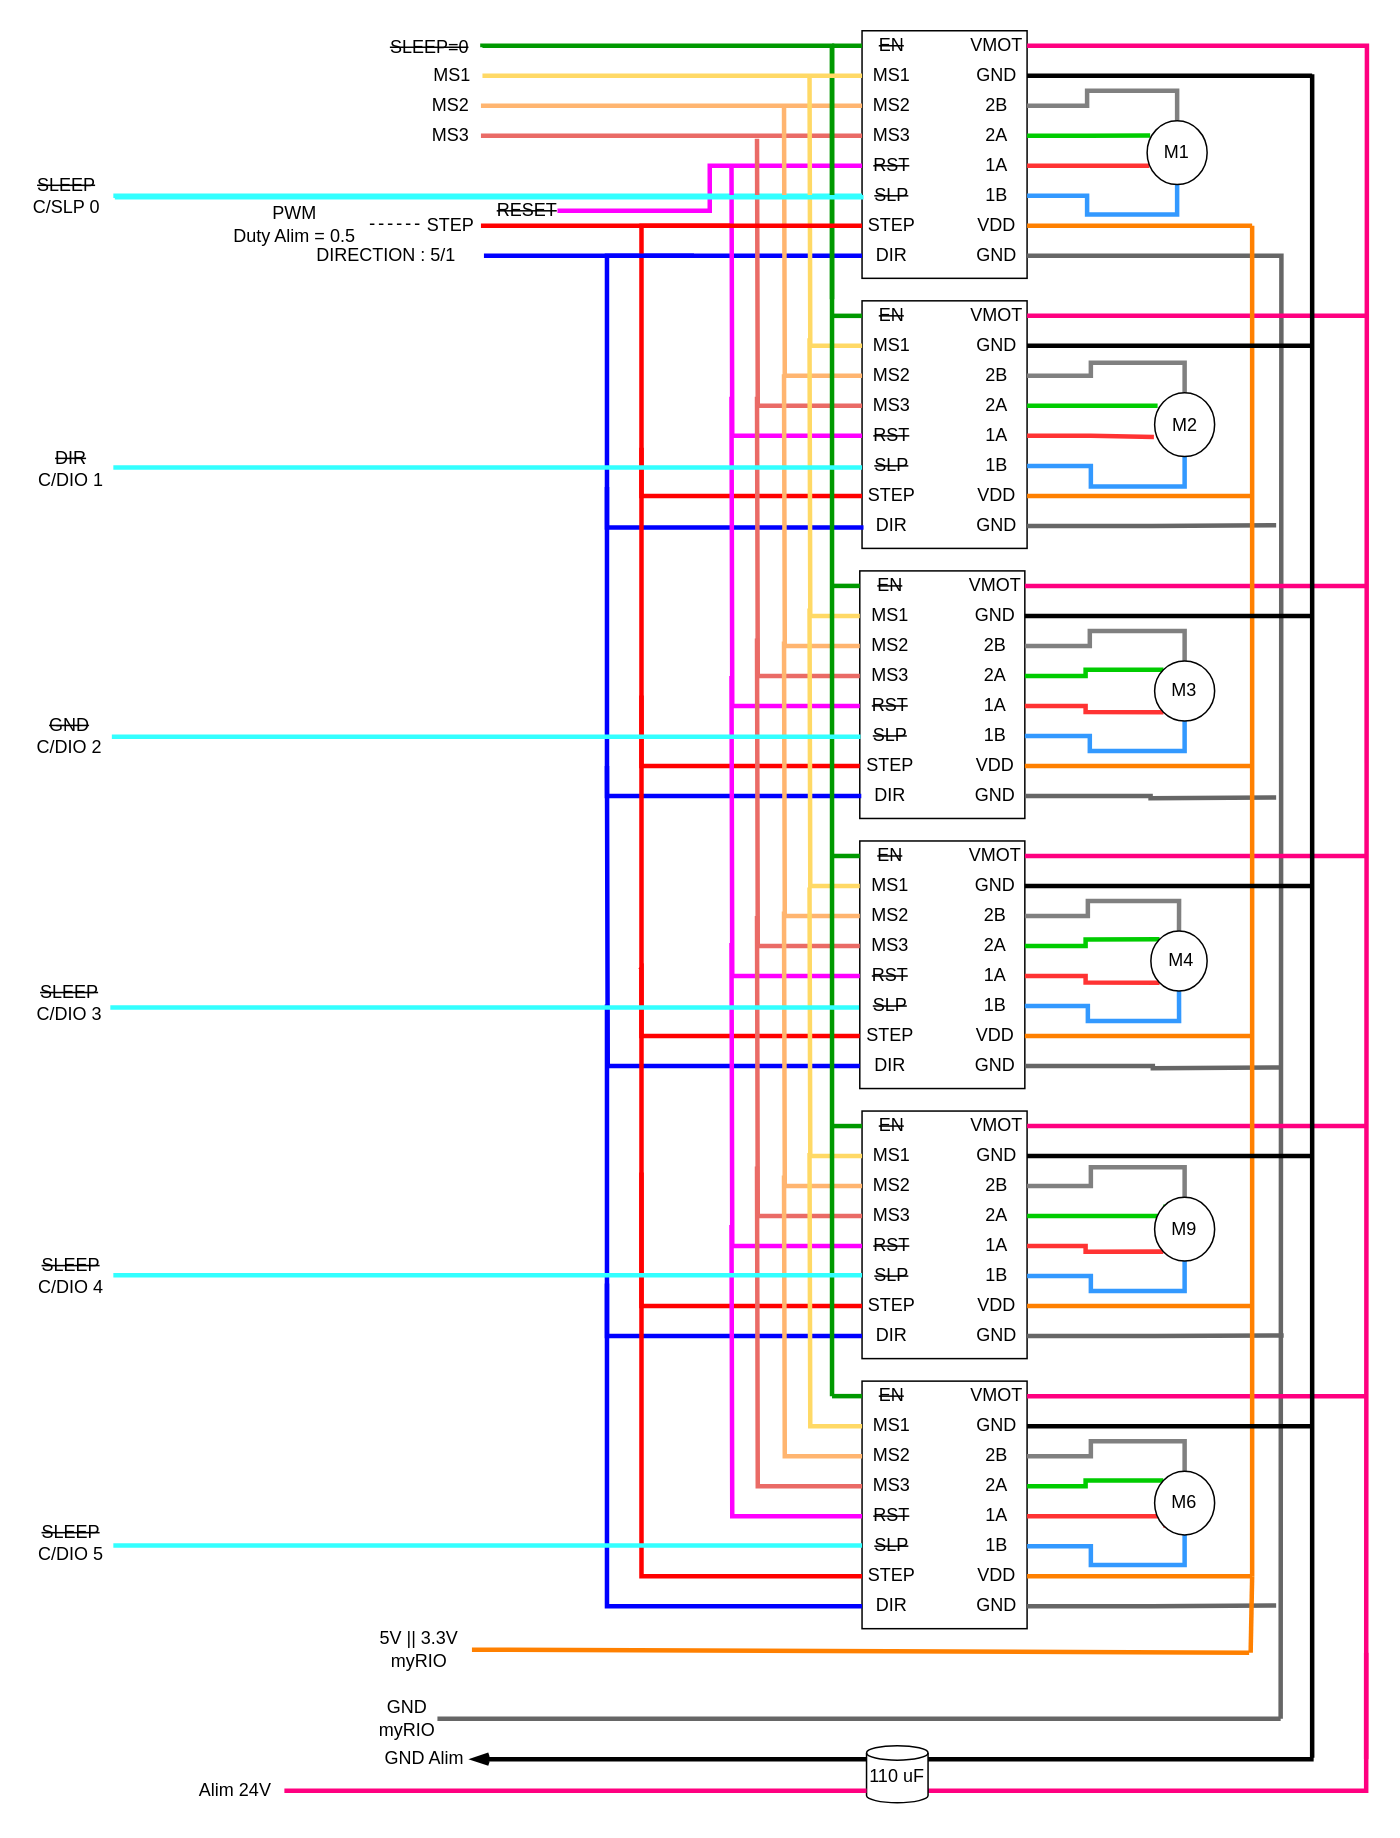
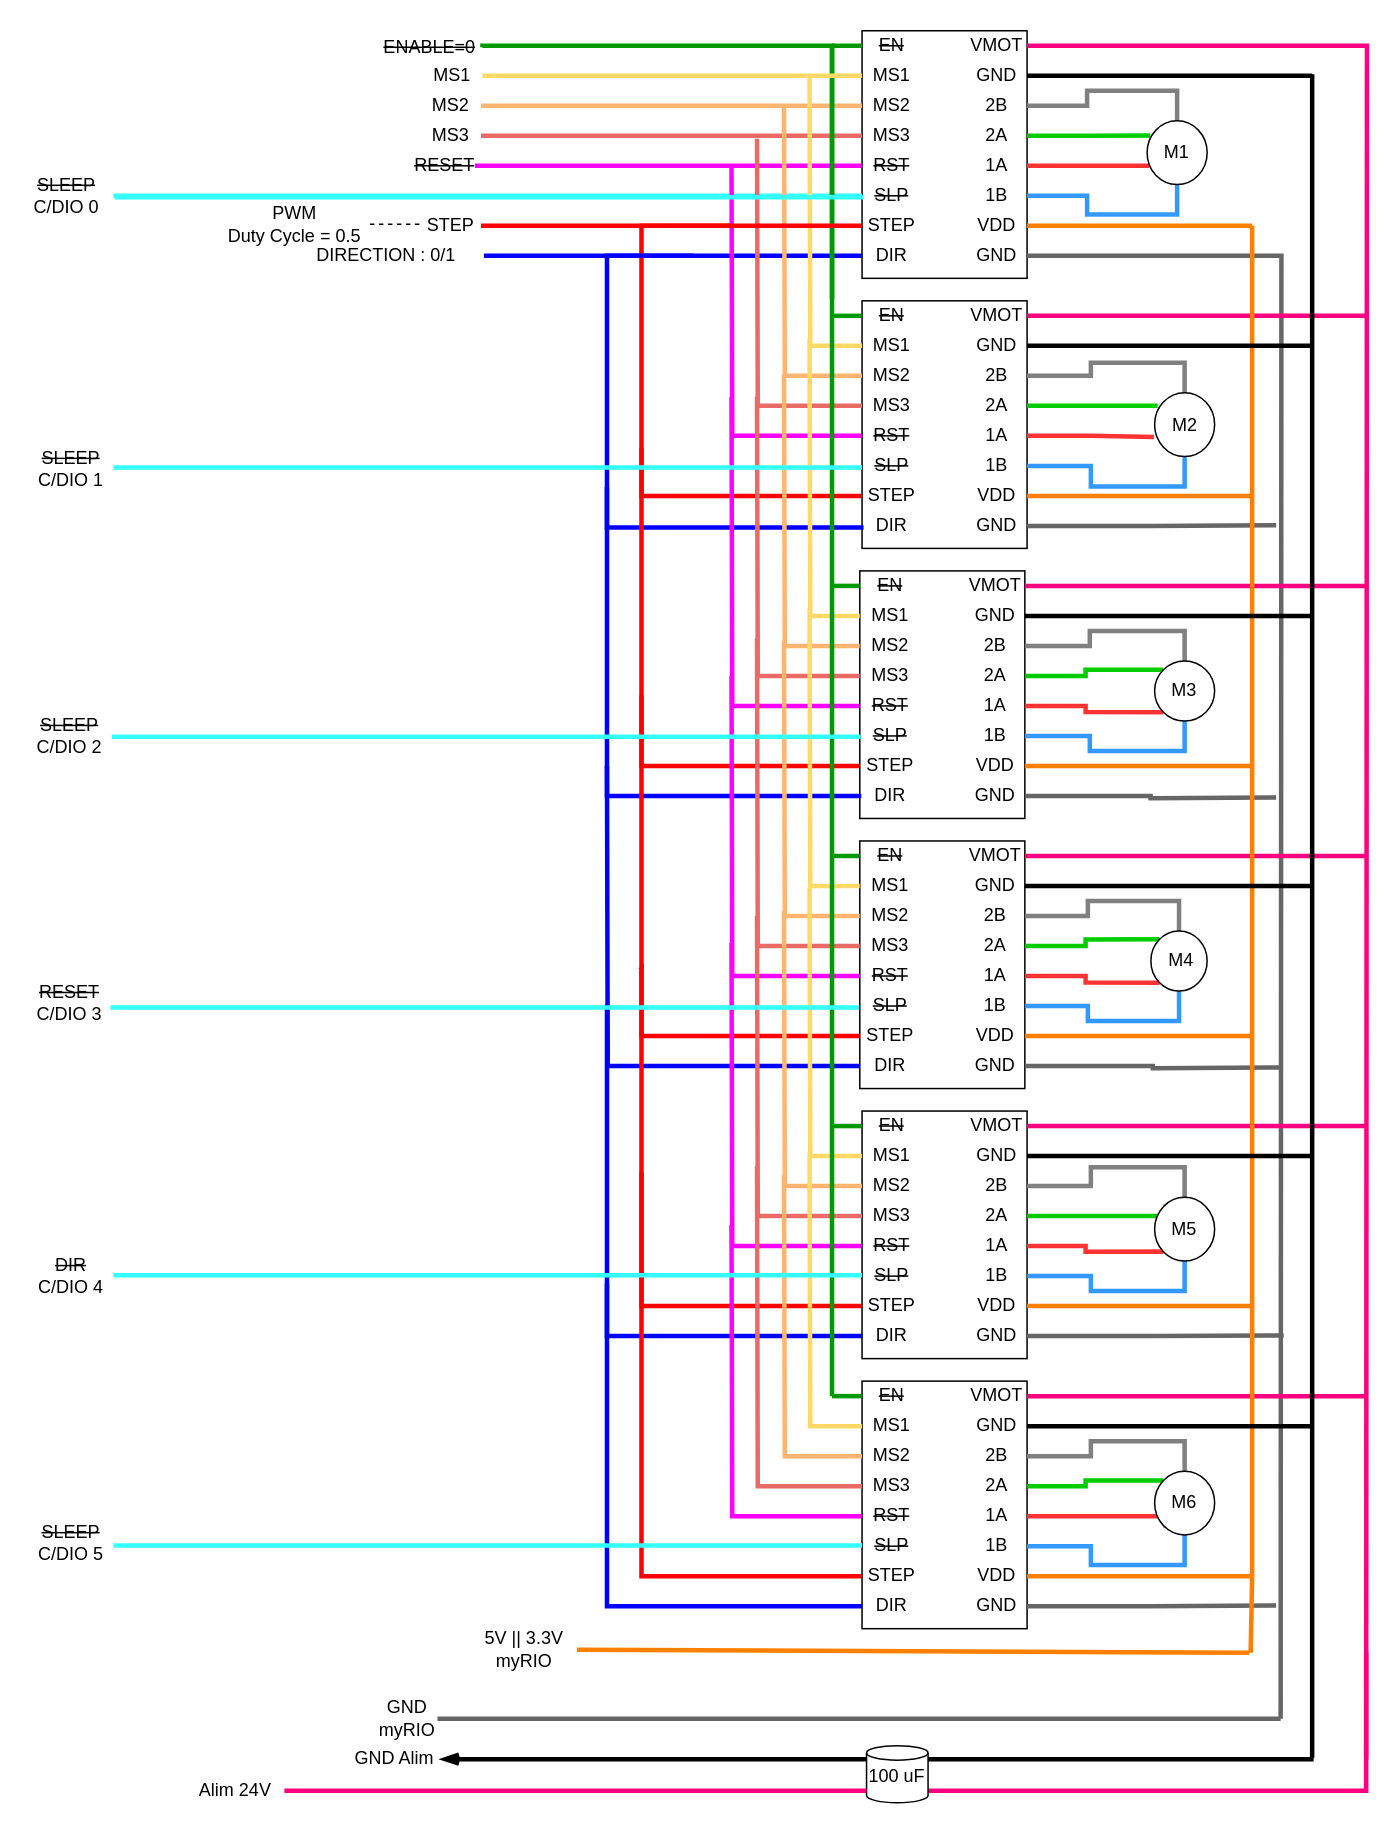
node "SLEEP=0": label "SLEEP=0" -> "ENABLE=0"
node "SLEEP C/SLP 0": label "SLEEP C/SLP 0" -> "SLEEP C/DIO 0"
node "RESET": moved (527, 211) -> (445, 166)
node "PWM Duty Alim = 0.5": label "PWM Duty Alim = 0.5" -> "PWM Duty Cycle = 0.5"
node "DIRECTION : 5/1": label "DIRECTION : 5/1" -> "DIRECTION : 0/1"
node "DIR C/DIO 1": label "DIR C/DIO 1" -> "SLEEP C/DIO 1"
node "GND C/DIO 2": label "GND C/DIO 2" -> "SLEEP C/DIO 2"
node "SLEEP C/DIO 3": label "SLEEP C/DIO 3" -> "RESET C/DIO 3"
node "M9": label "M9" -> "M5"
node "SLEEP C/DIO 4": label "SLEEP C/DIO 4" -> "DIR C/DIO 4"
node "5V || 3.3V myRIO": moved (419, 1649) -> (524, 1649)
node "GND Alim": moved (425, 1759) -> (395, 1759)
node "110 uF": label "110 uF" -> "100 uF"
